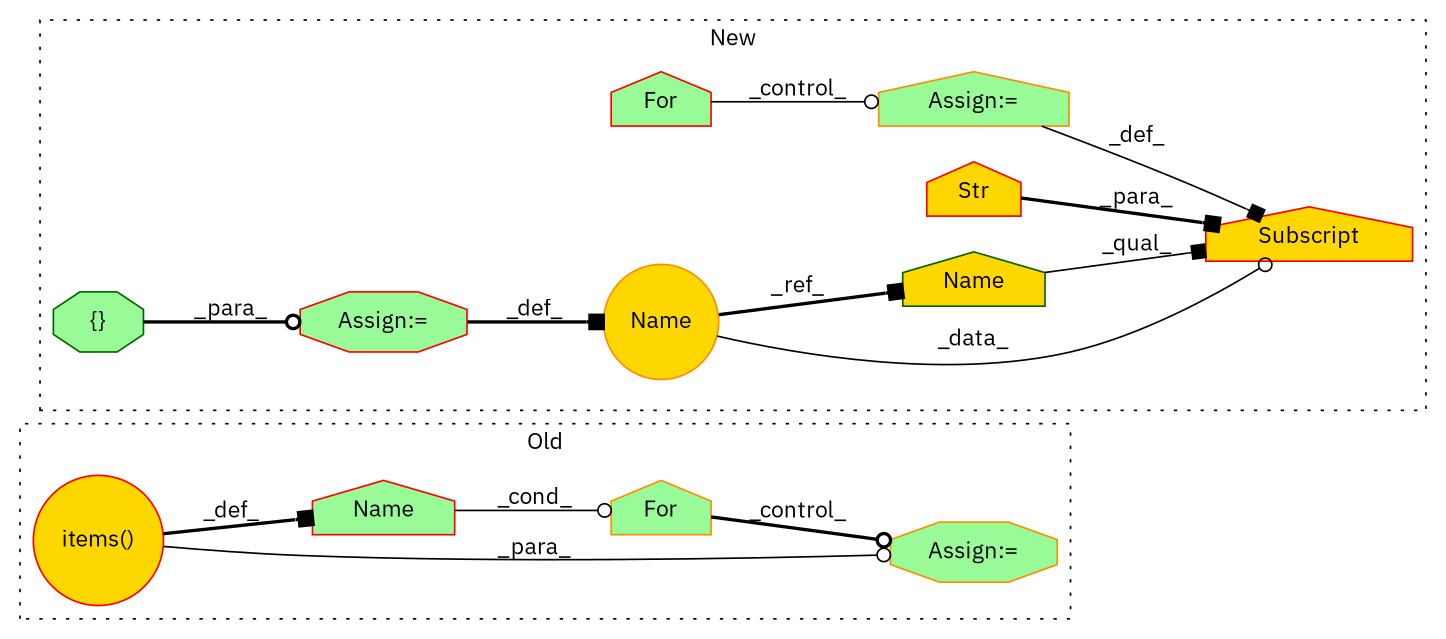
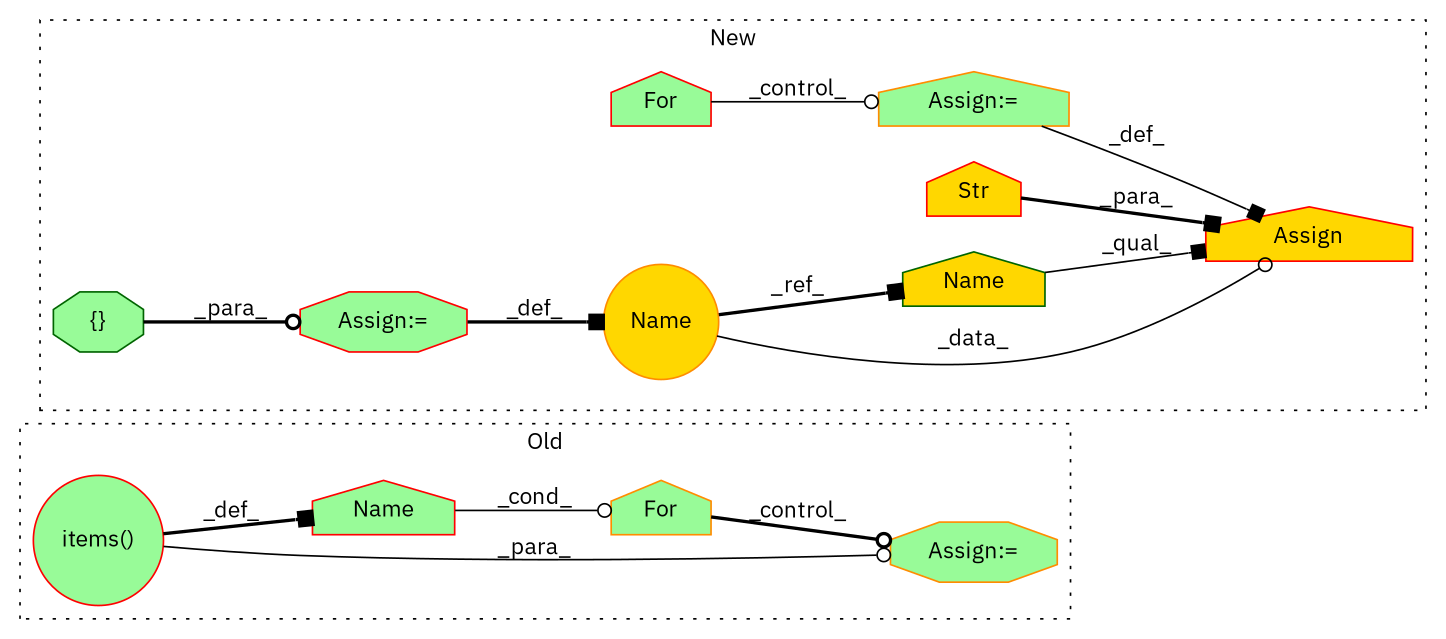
node "Subscript": label "Subscript" -> "Assign"
node "items()": fillcolor gold -> palegreen
